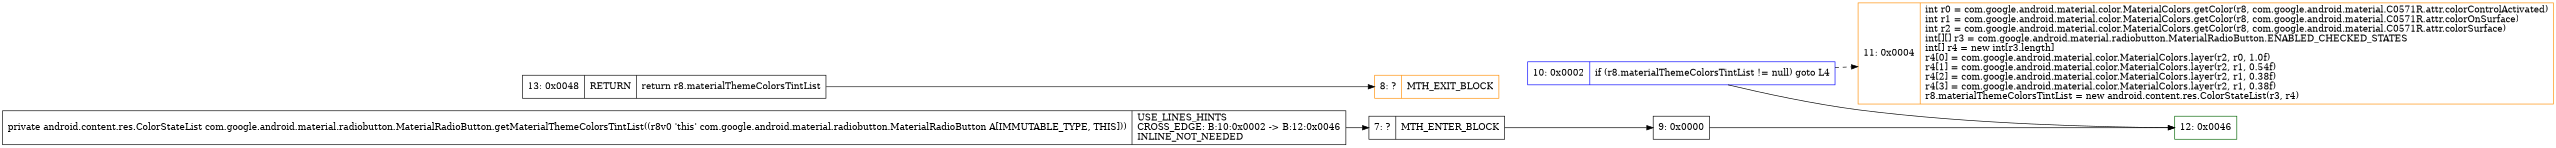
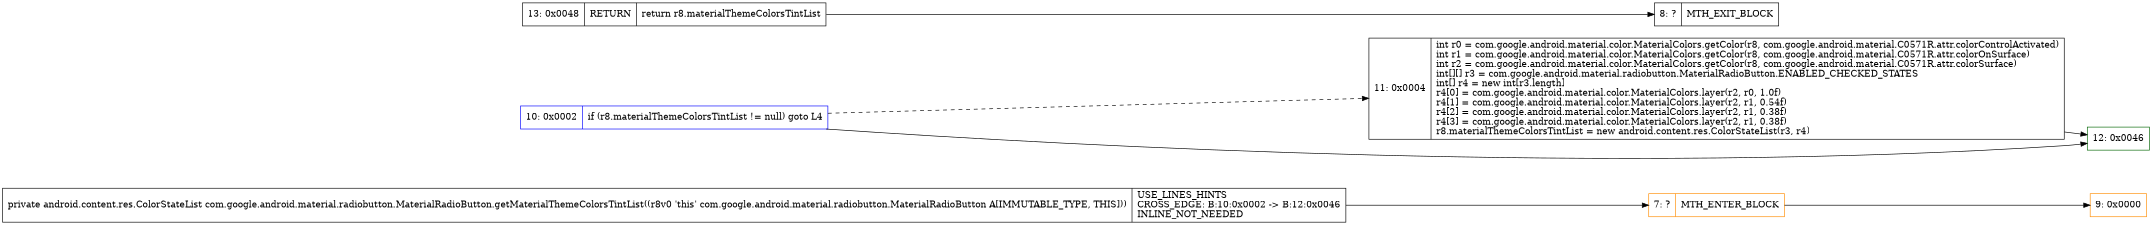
node "11: 0x0004": color darkorange -> black
node "8: ?": color darkorange -> black
node "7: ?": color black -> darkorange
node "9: 0x0000": color black -> darkorange
edge "9: 0x0000" -> "12: 0x0046": now "11: 0x0004" -> "12: 0x0046"
